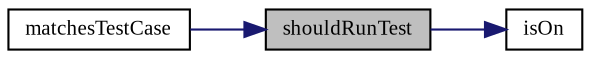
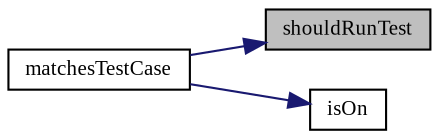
edge "shouldRunTest" -> "isOn": now "matchesTestCase" -> "isOn"
